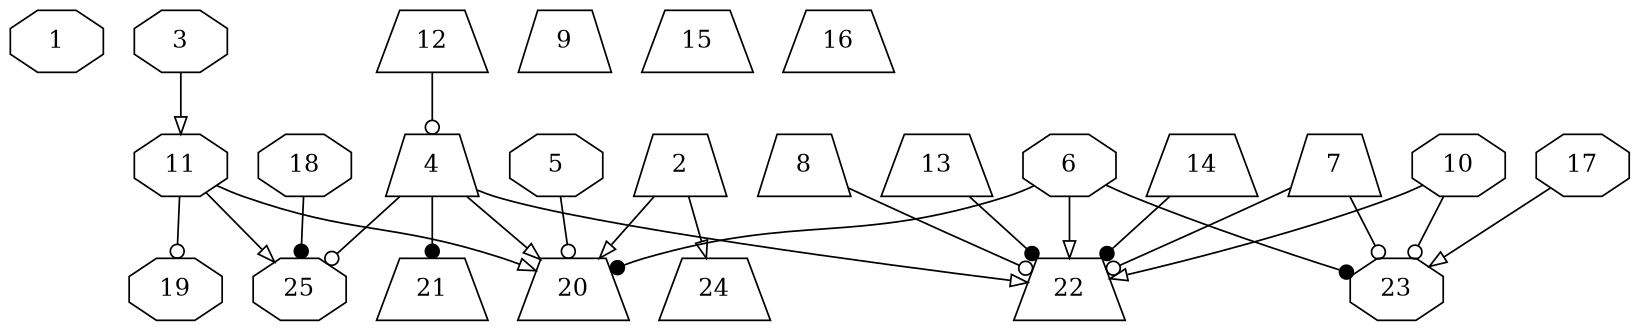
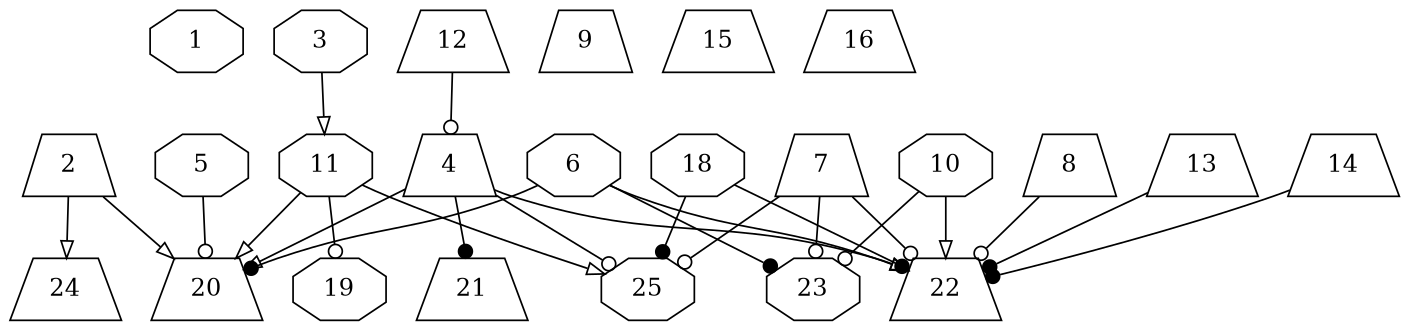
node "17": removed
edge "7" -> "25": added
edge "18" -> "22": added
